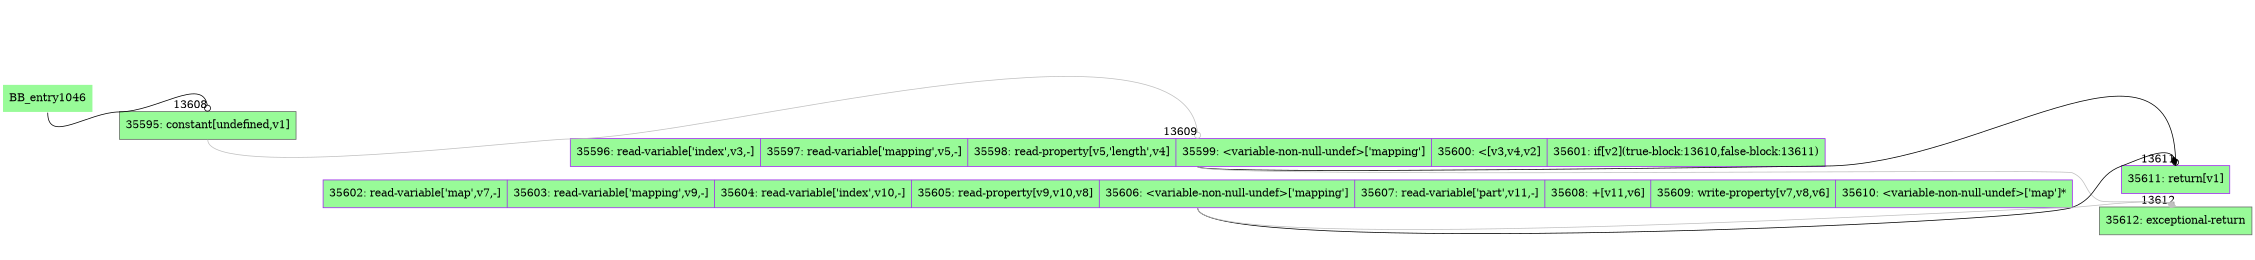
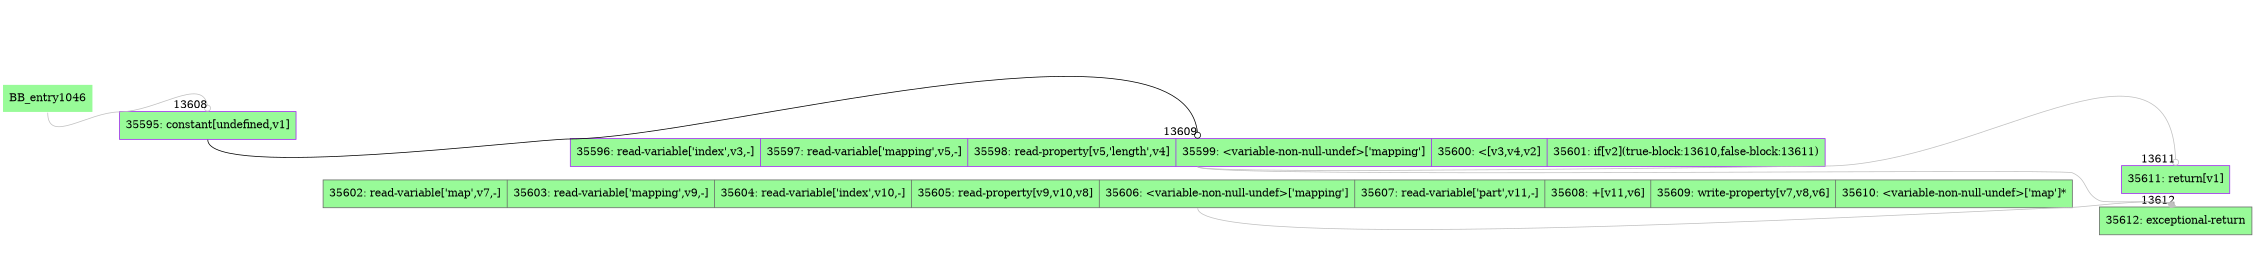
edge "BB_entry1046" -> "35595: constant[undefined,v1]": color black -> gray
edge "35595: constant[undefined,v1]" -> "35596: read-variable['index',v3,-]": color gray -> black
node "35595: constant[undefined,v1]": color gray40 -> purple
edge "35596: read-variable['index',v3,-]" -> "35611: return[v1]": color black -> gray
node "35602: read-variable['map',v7,-]": color purple -> gray40
edge "35602: read-variable['map',v7,-]" -> "35611: return[v1]": removed
